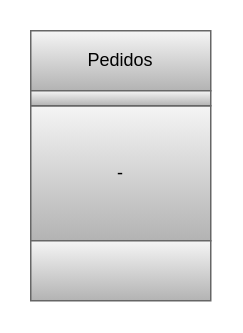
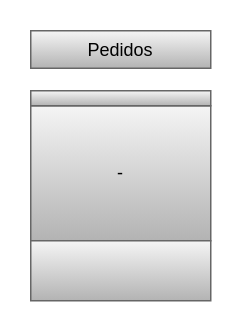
node "Pedidos": size 180x60 -> 180x38
